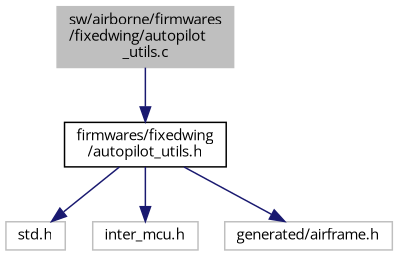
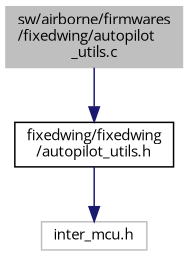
node "firmwares/fixedwing /autopilot_utils.h": label "firmwares/fixedwing /autopilot_utils.h" -> "fixedwing/fixedwing /autopilot_utils.h"
node "std.h": removed
node "generated/airframe.h": removed
